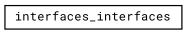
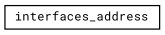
node "interfaces_interfaces": label "interfaces_interfaces" -> "interfaces_address"
